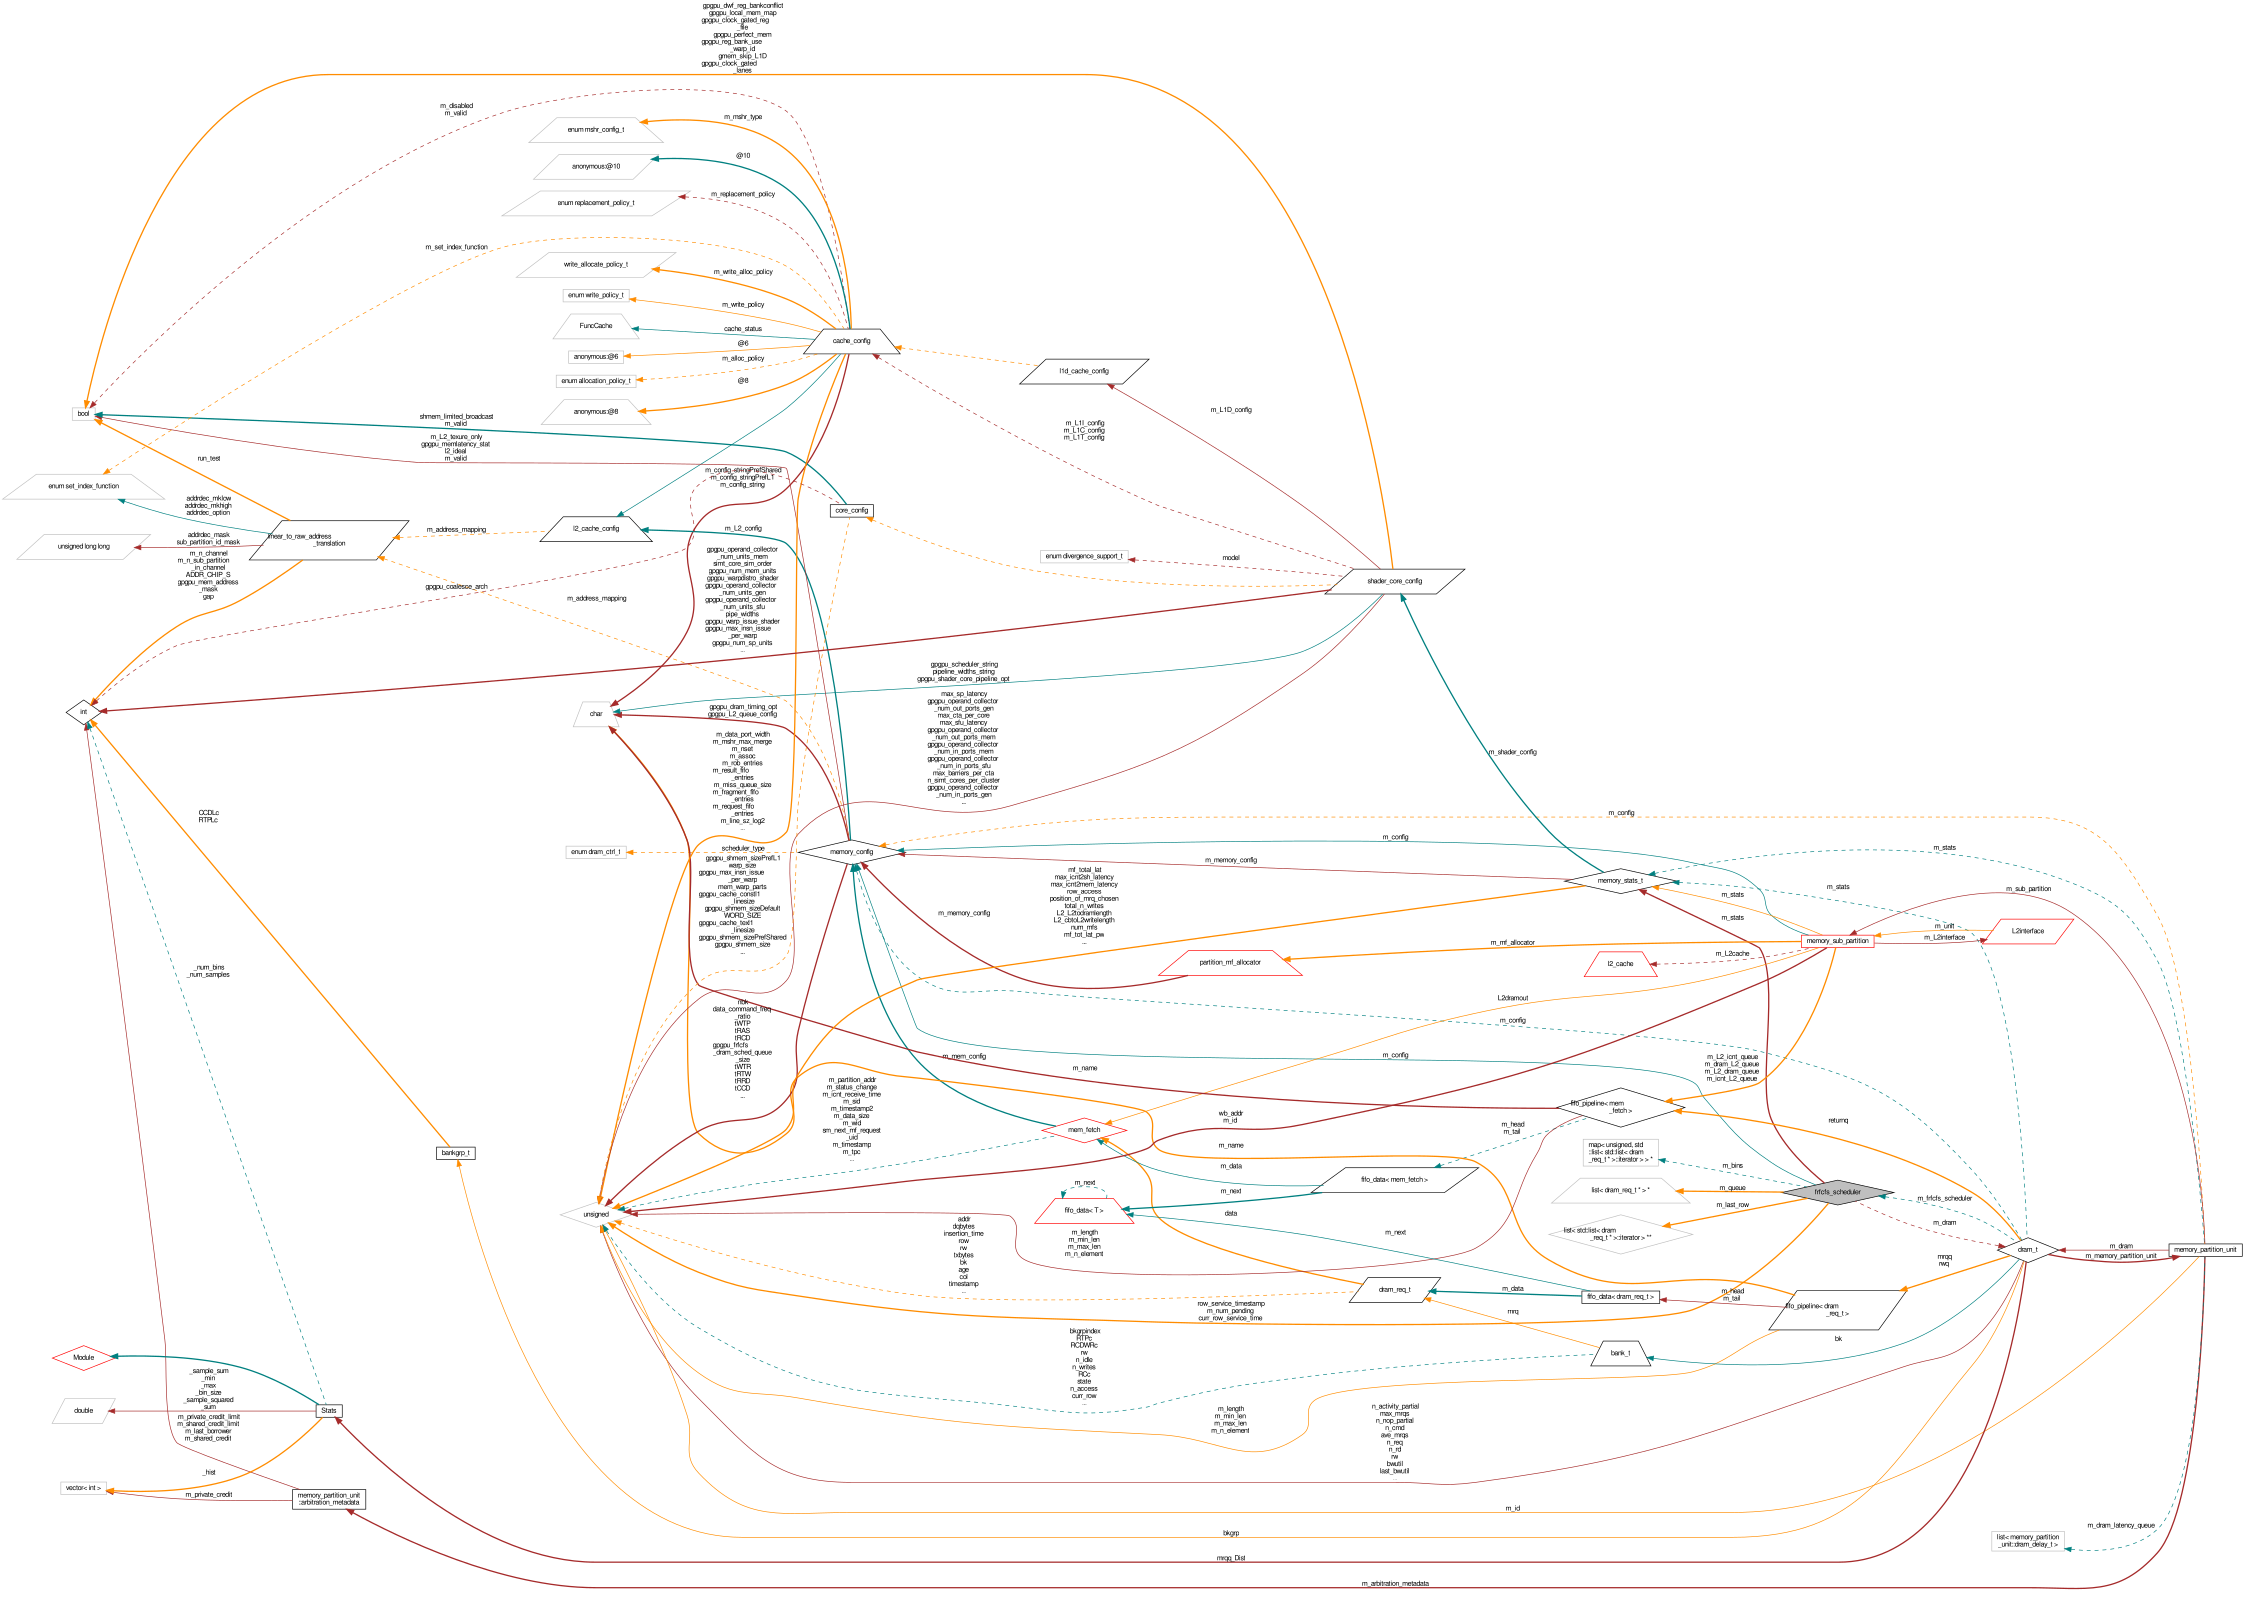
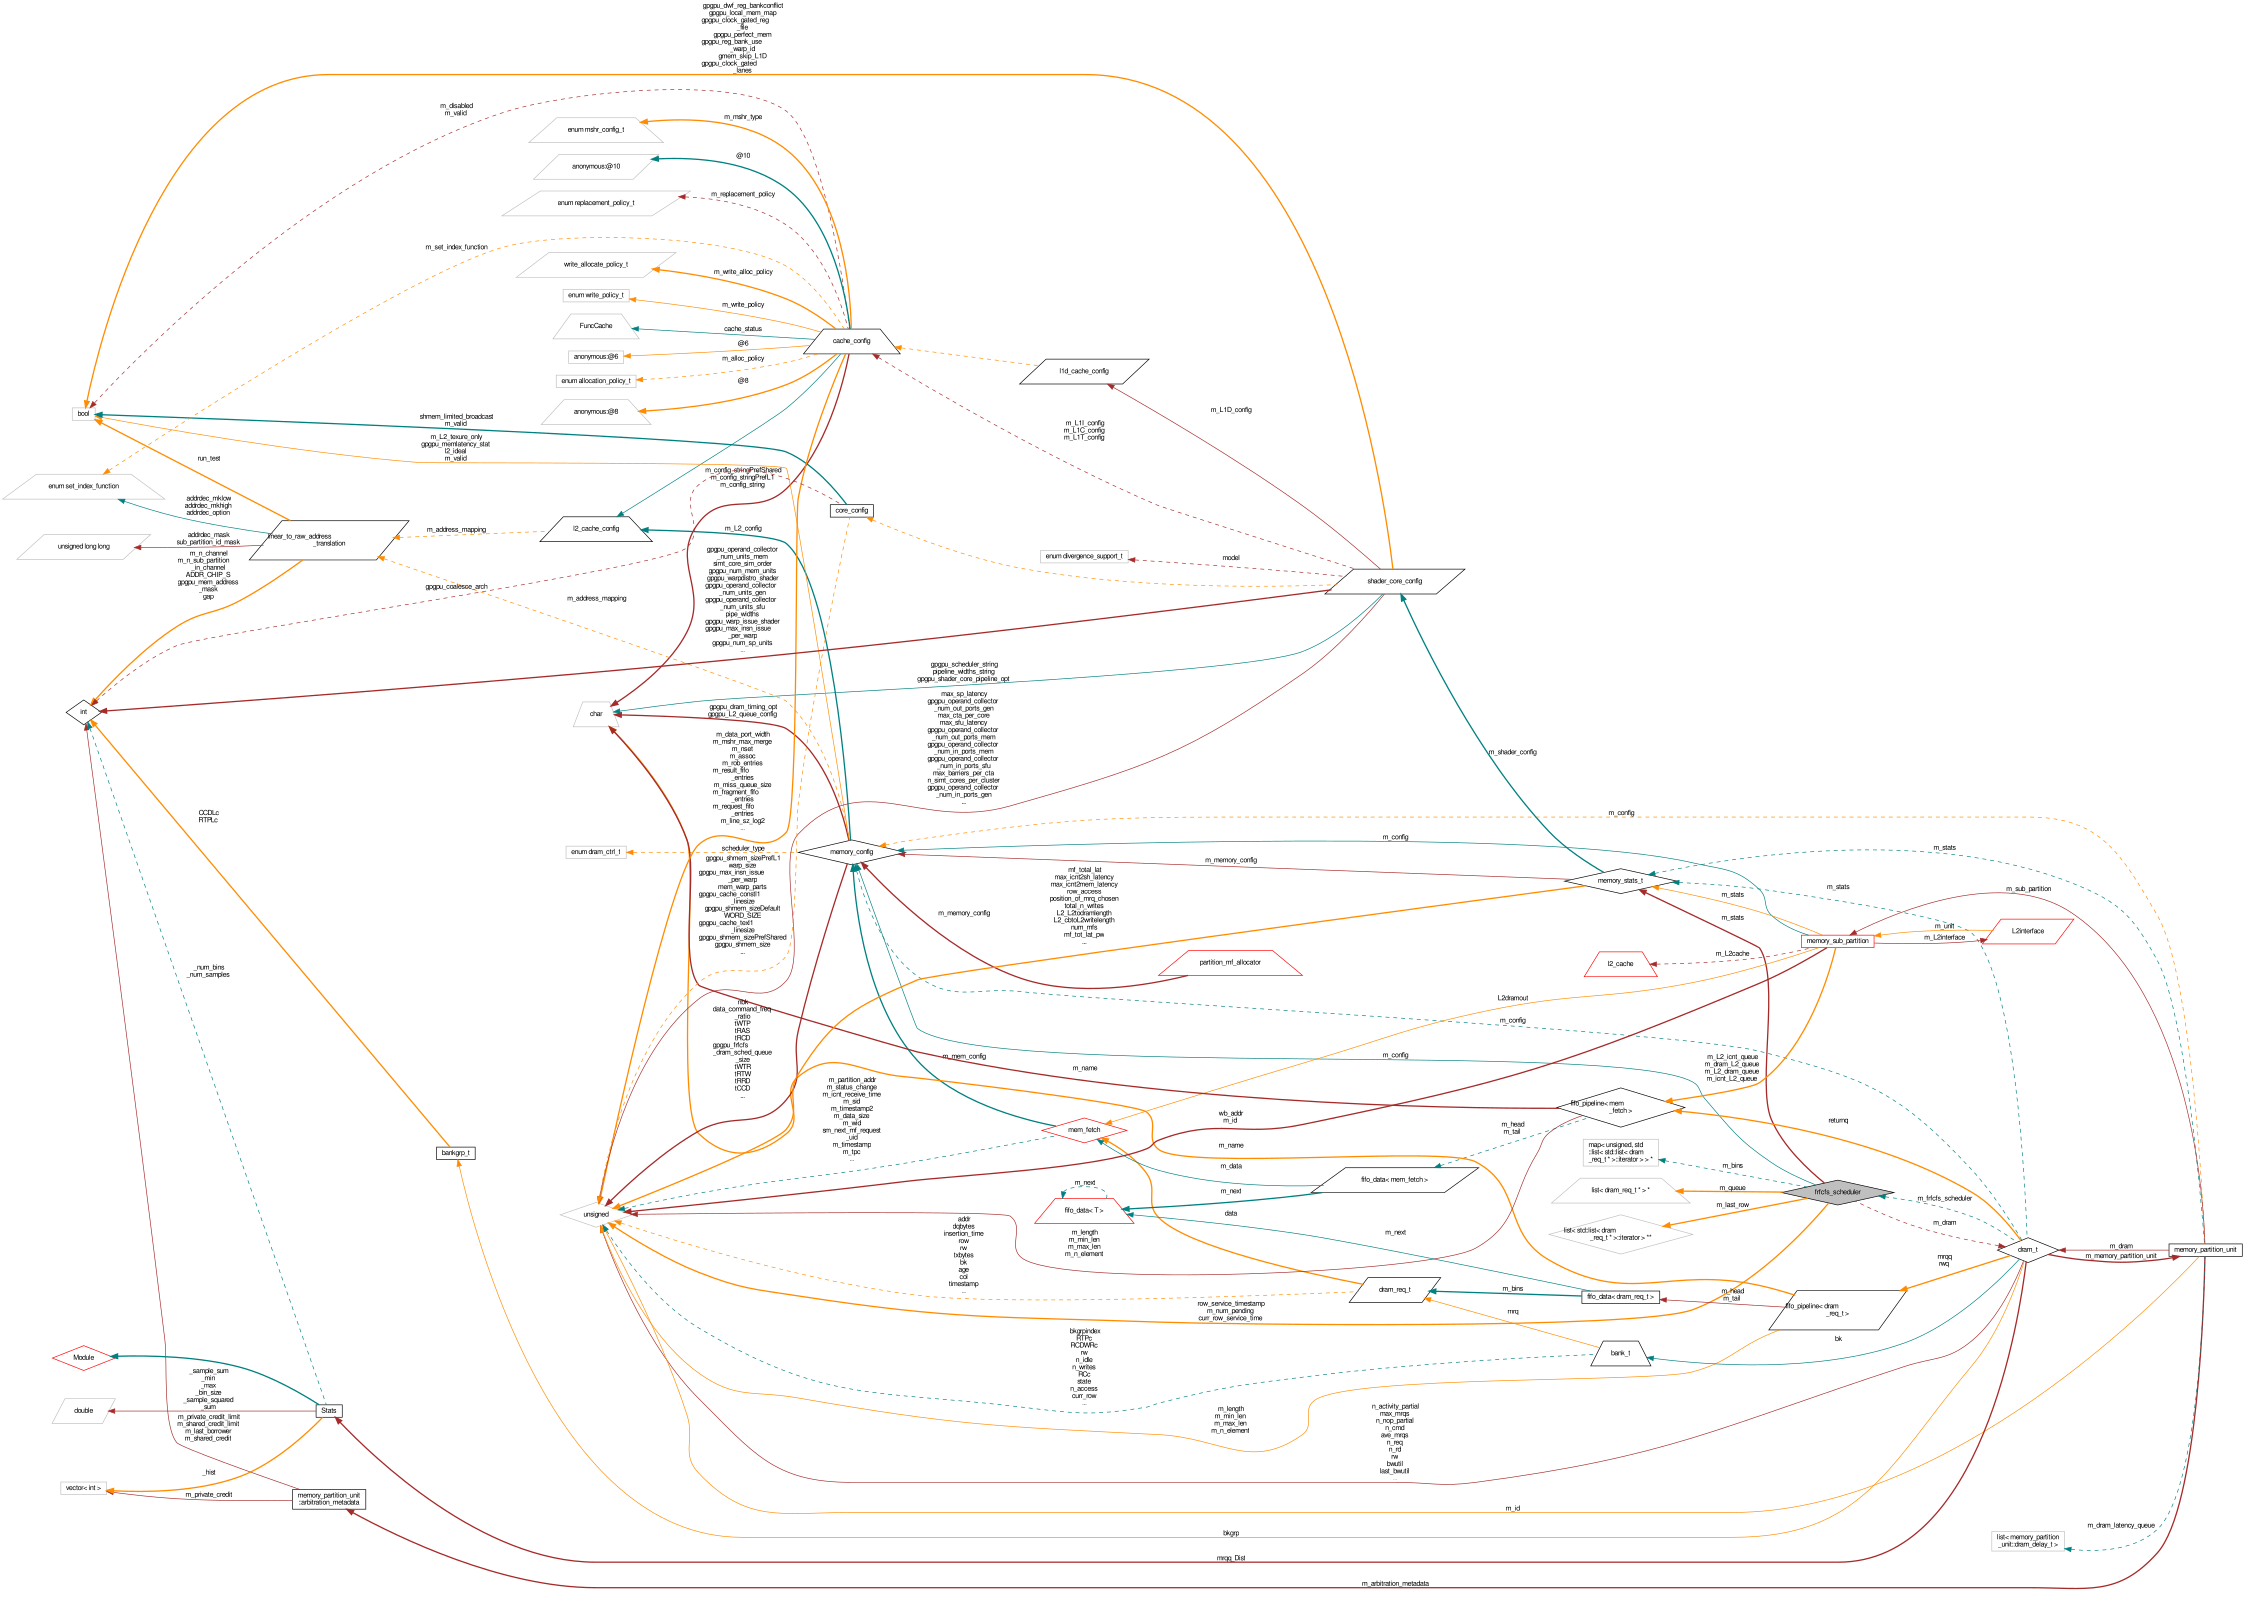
edge "memory_config" -> "bool": color brown -> darkorange
edge "memory_sub_partition" -> "partition_mf_allocator": removed, label "m_mf_allocator"
edge "fifo_data< dram_req_t >" -> "dram_req_t": label " m_data" -> " m_bins"
